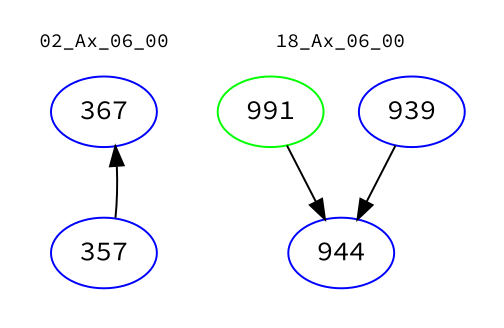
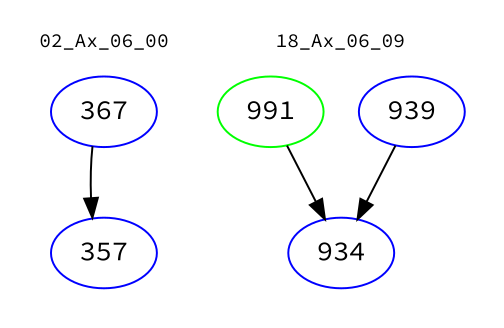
cluster "18_Ax_06_00": label "18_Ax_06_00" -> "18_Ax_06_09"
edge "357" -> "367": reversed
node "944": label "944" -> "934"
